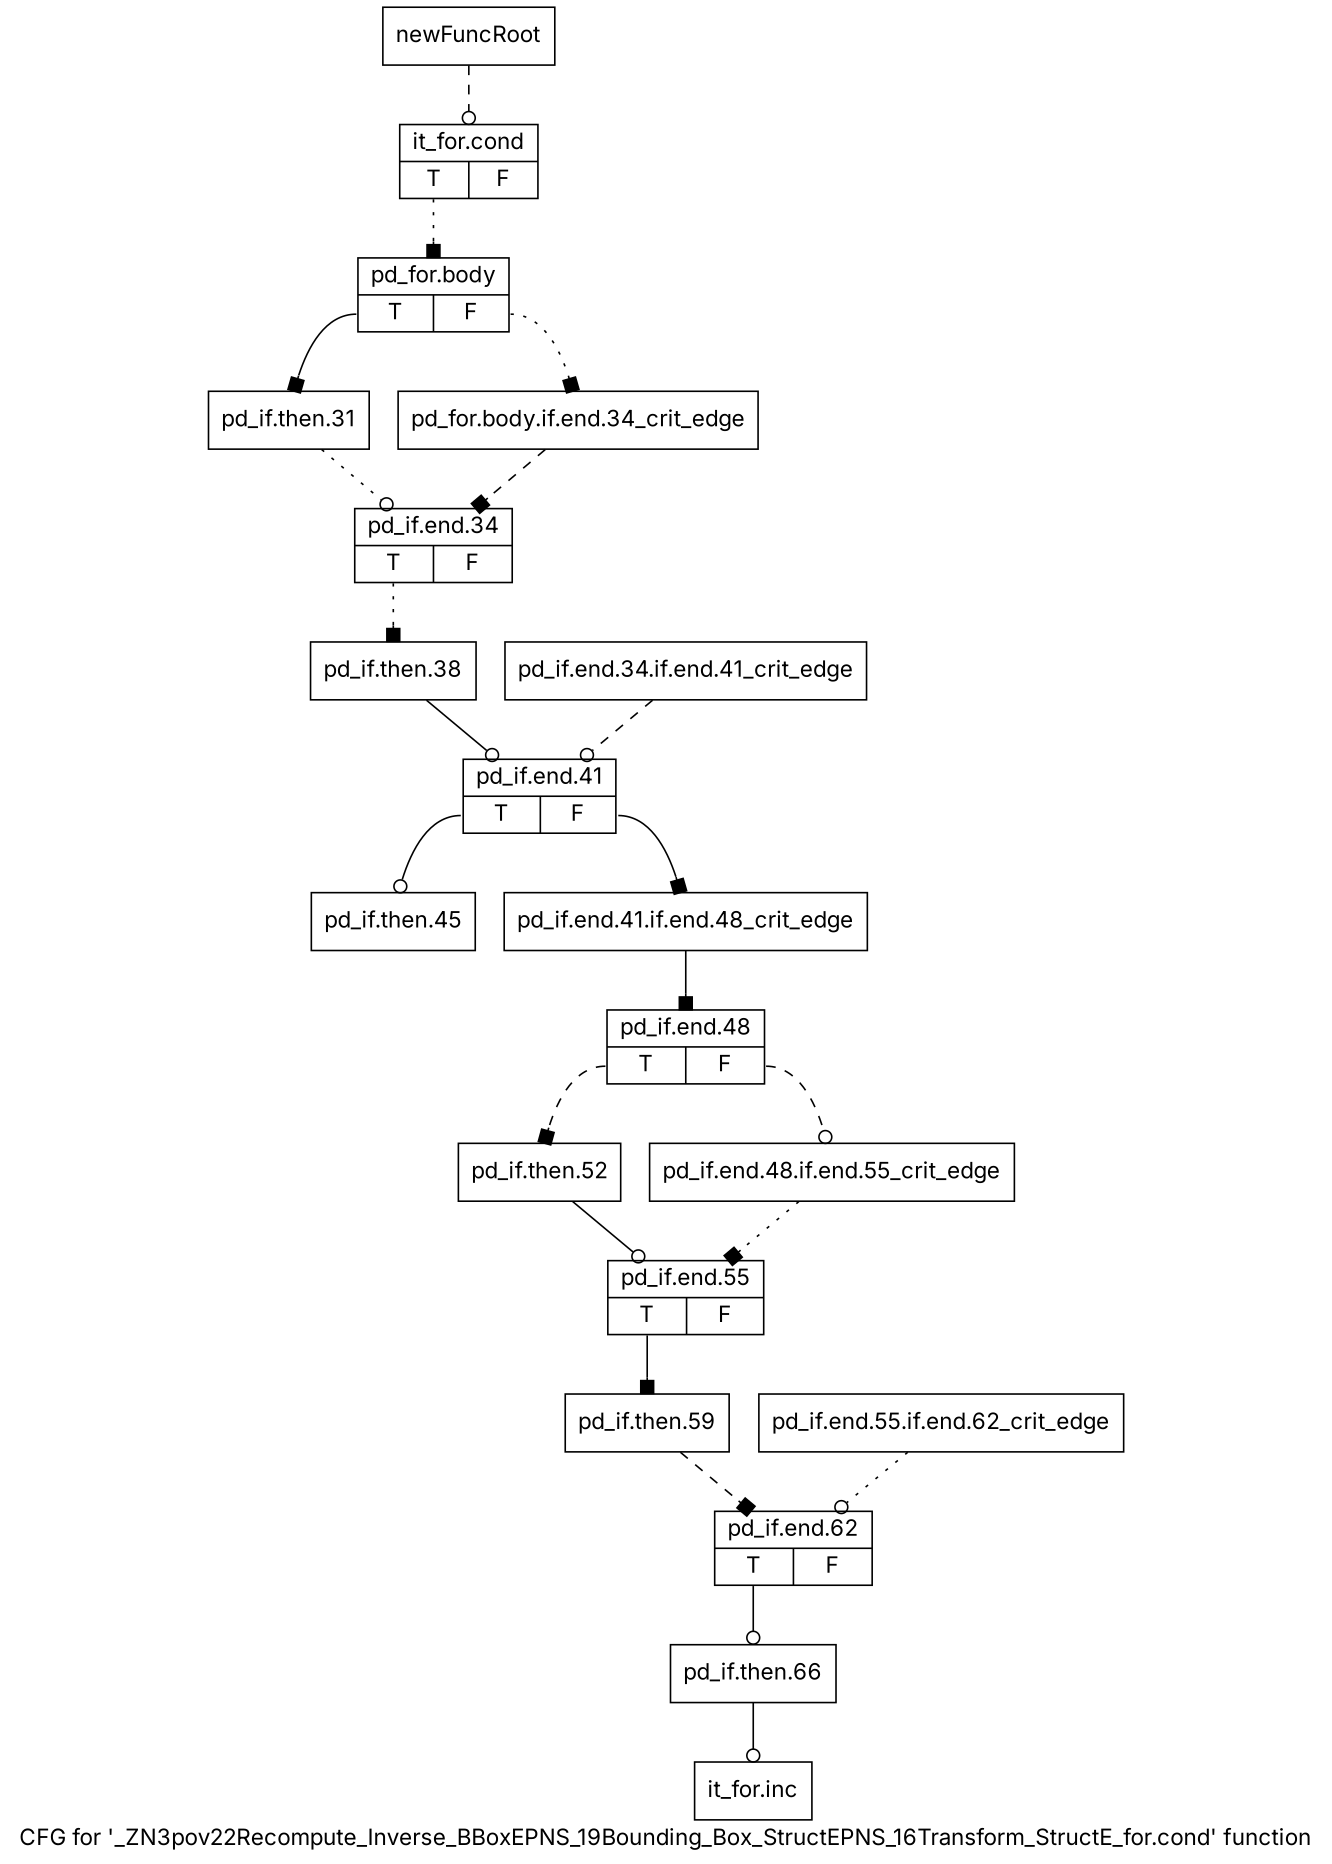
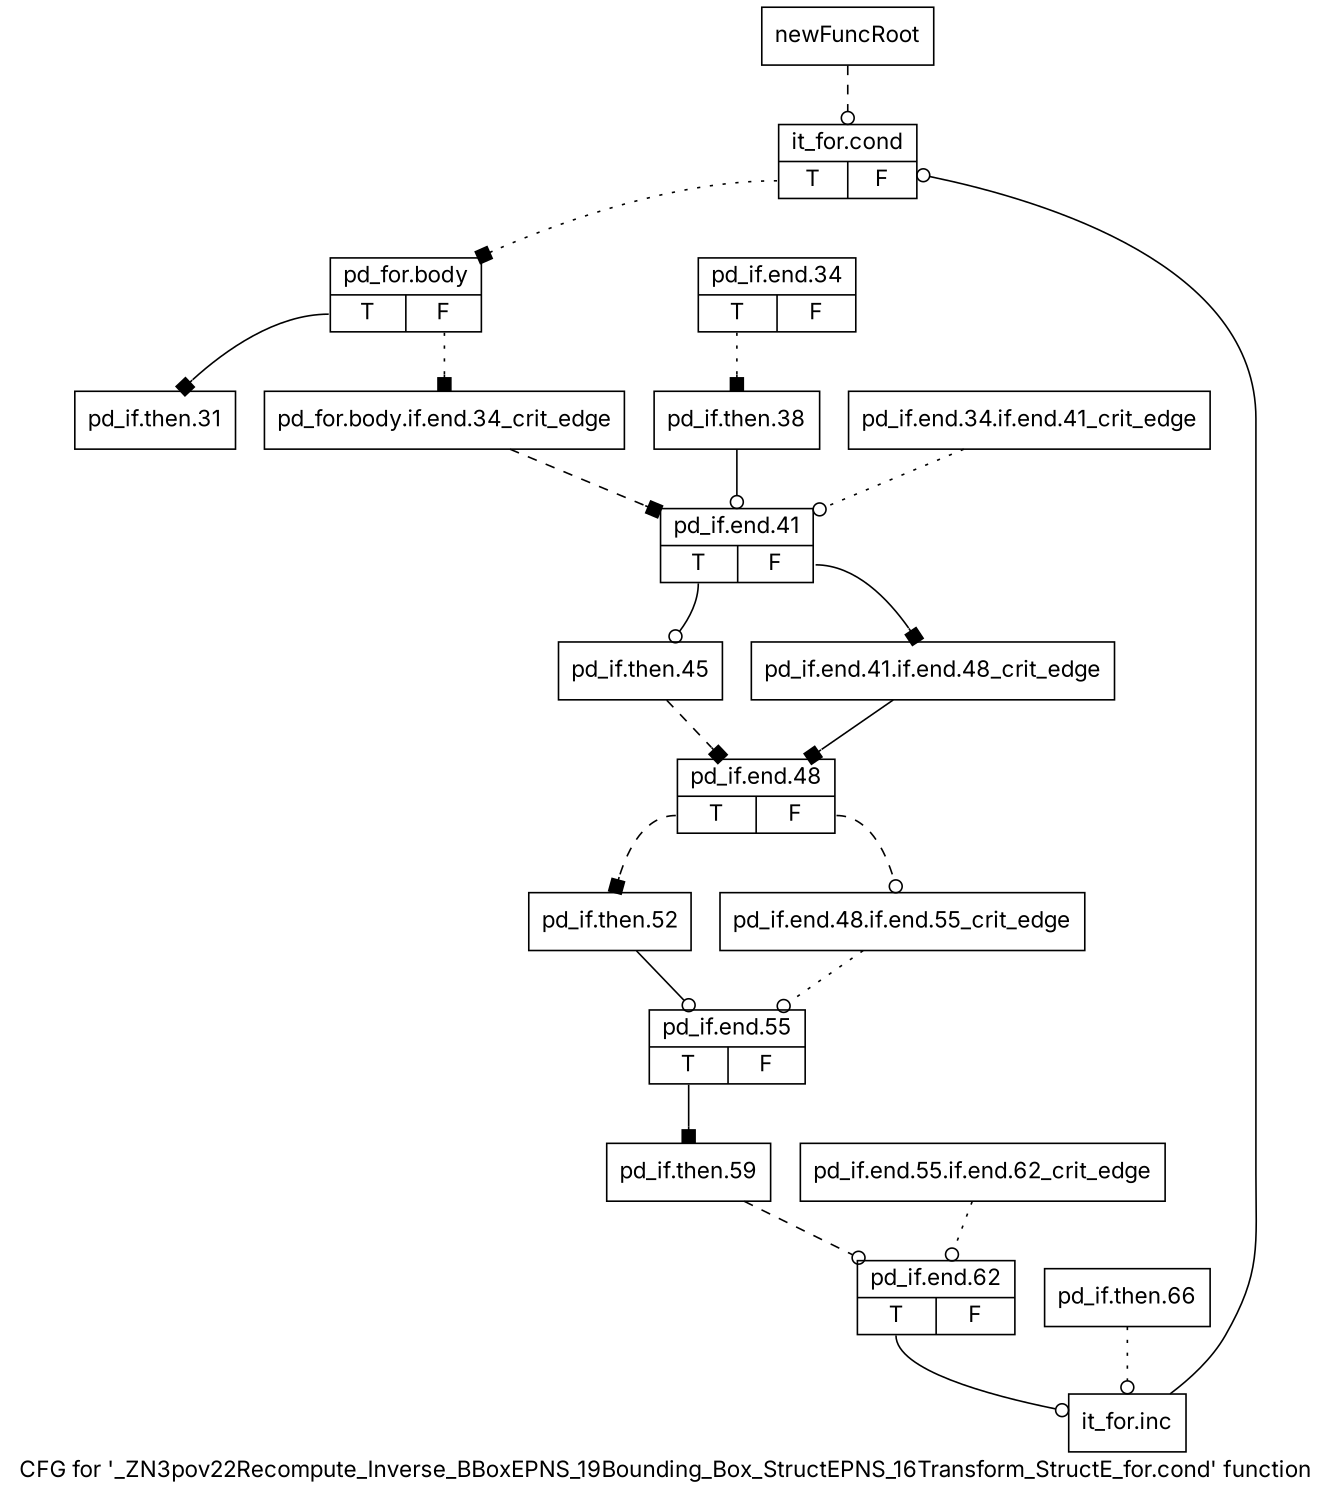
edge "pd_for.body.if.end.34_crit_edge" -> "pd_if.end.34": now "pd_for.body.if.end.34_crit_edge" -> "pd_if.end.41"
edge "pd_if.then.31" -> "pd_if.end.34": removed
edge "it_for.inc" -> "it_for.cond": added
edge "pd_if.then.45" -> "pd_if.end.48": added
edge "pd_if.end.34.if.end.41_crit_edge" -> "pd_if.end.41": style dashed -> dotted
edge "pd_if.end.48.if.end.55_crit_edge" -> "pd_if.end.55": arrowhead box -> odot
edge "pd_if.then.59" -> "pd_if.end.62": arrowhead box -> odot
edge "pd_if.end.62" -> "pd_if.then.66": now "pd_if.end.62" -> "it_for.inc"
edge "pd_if.then.66" -> "it_for.inc": style solid -> dotted
